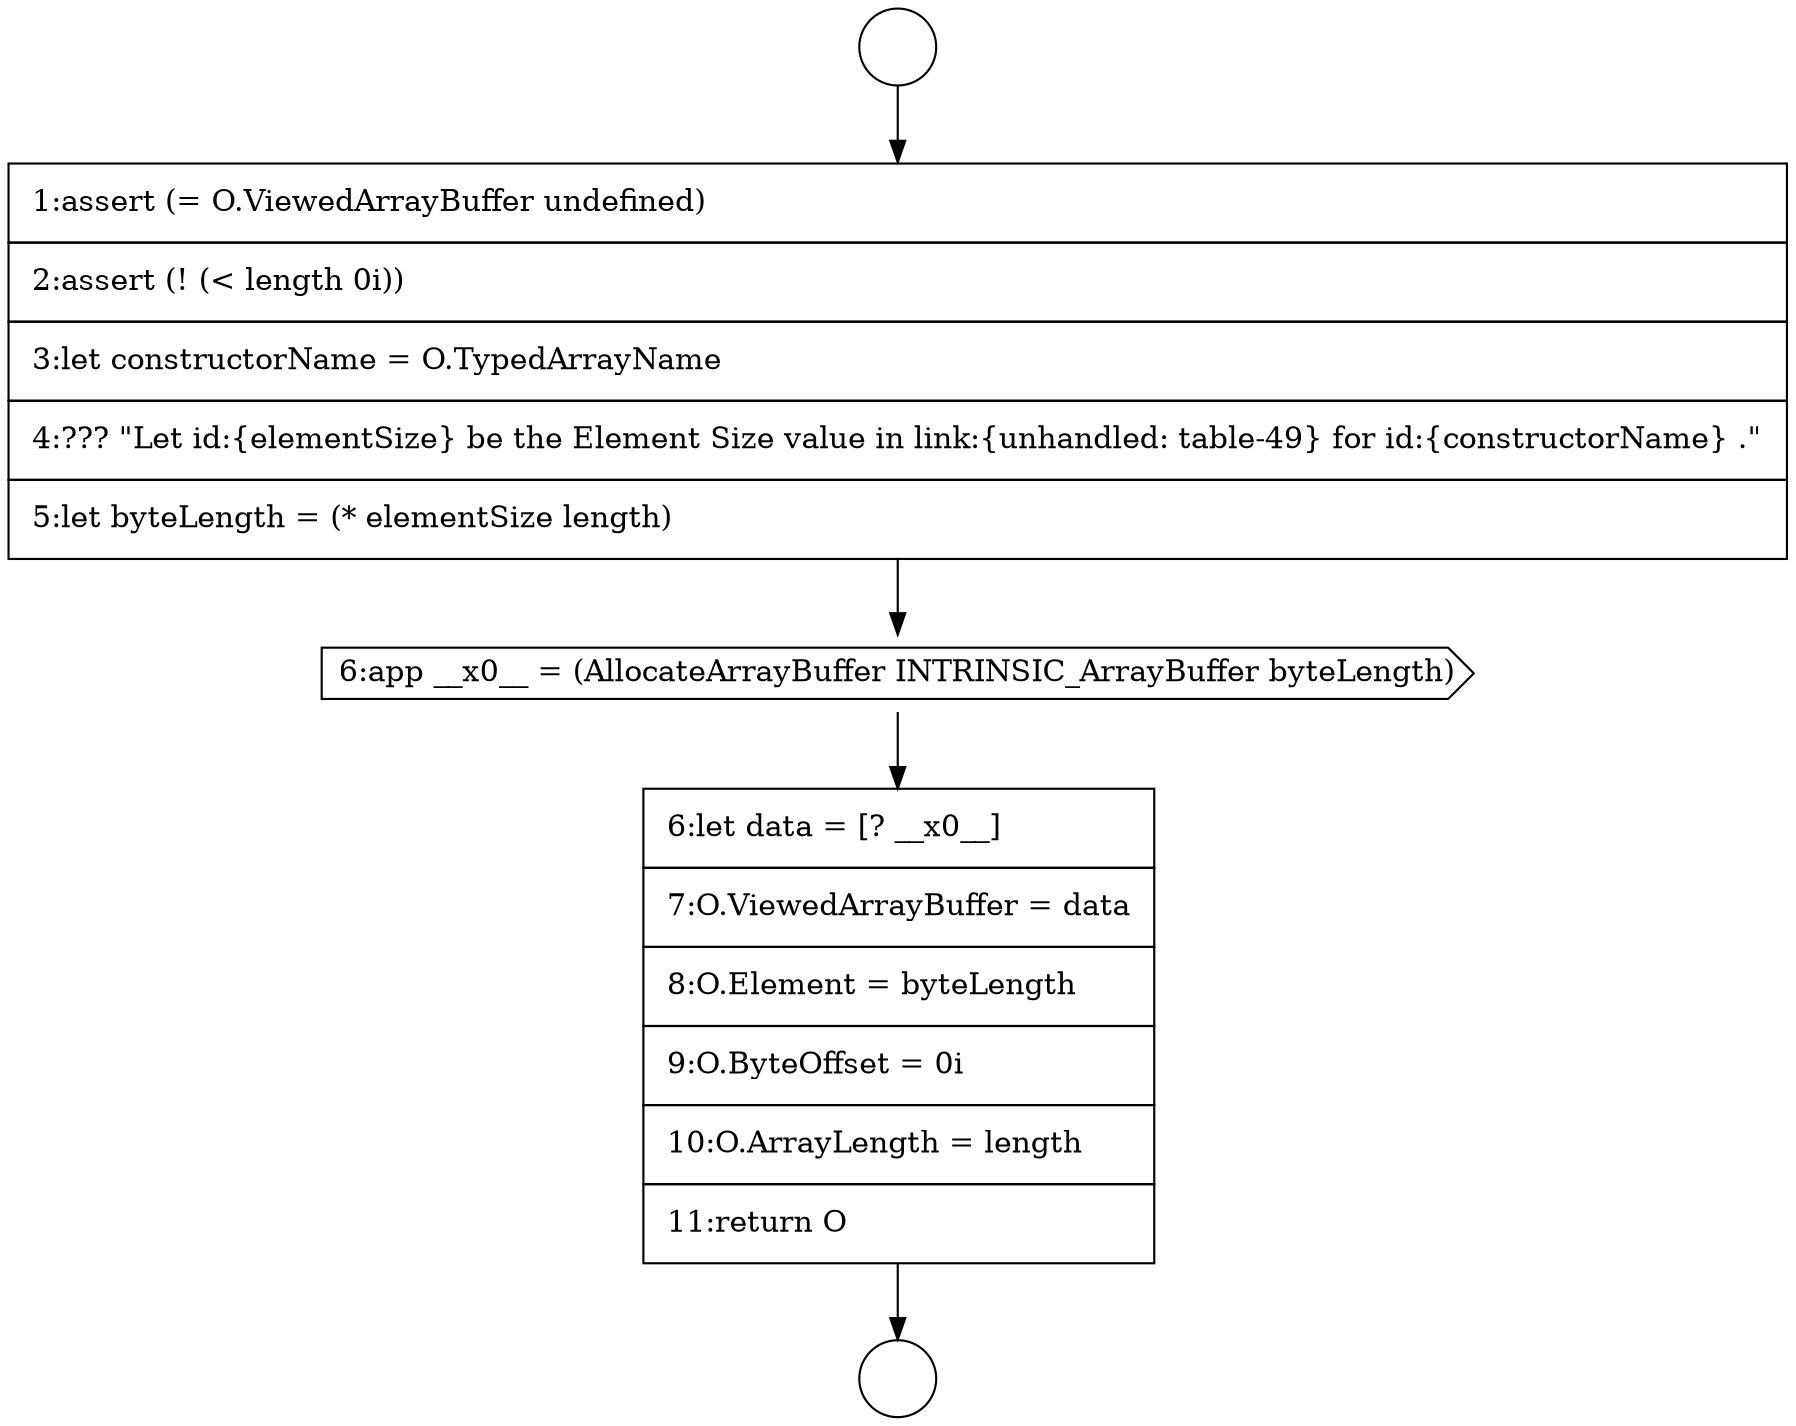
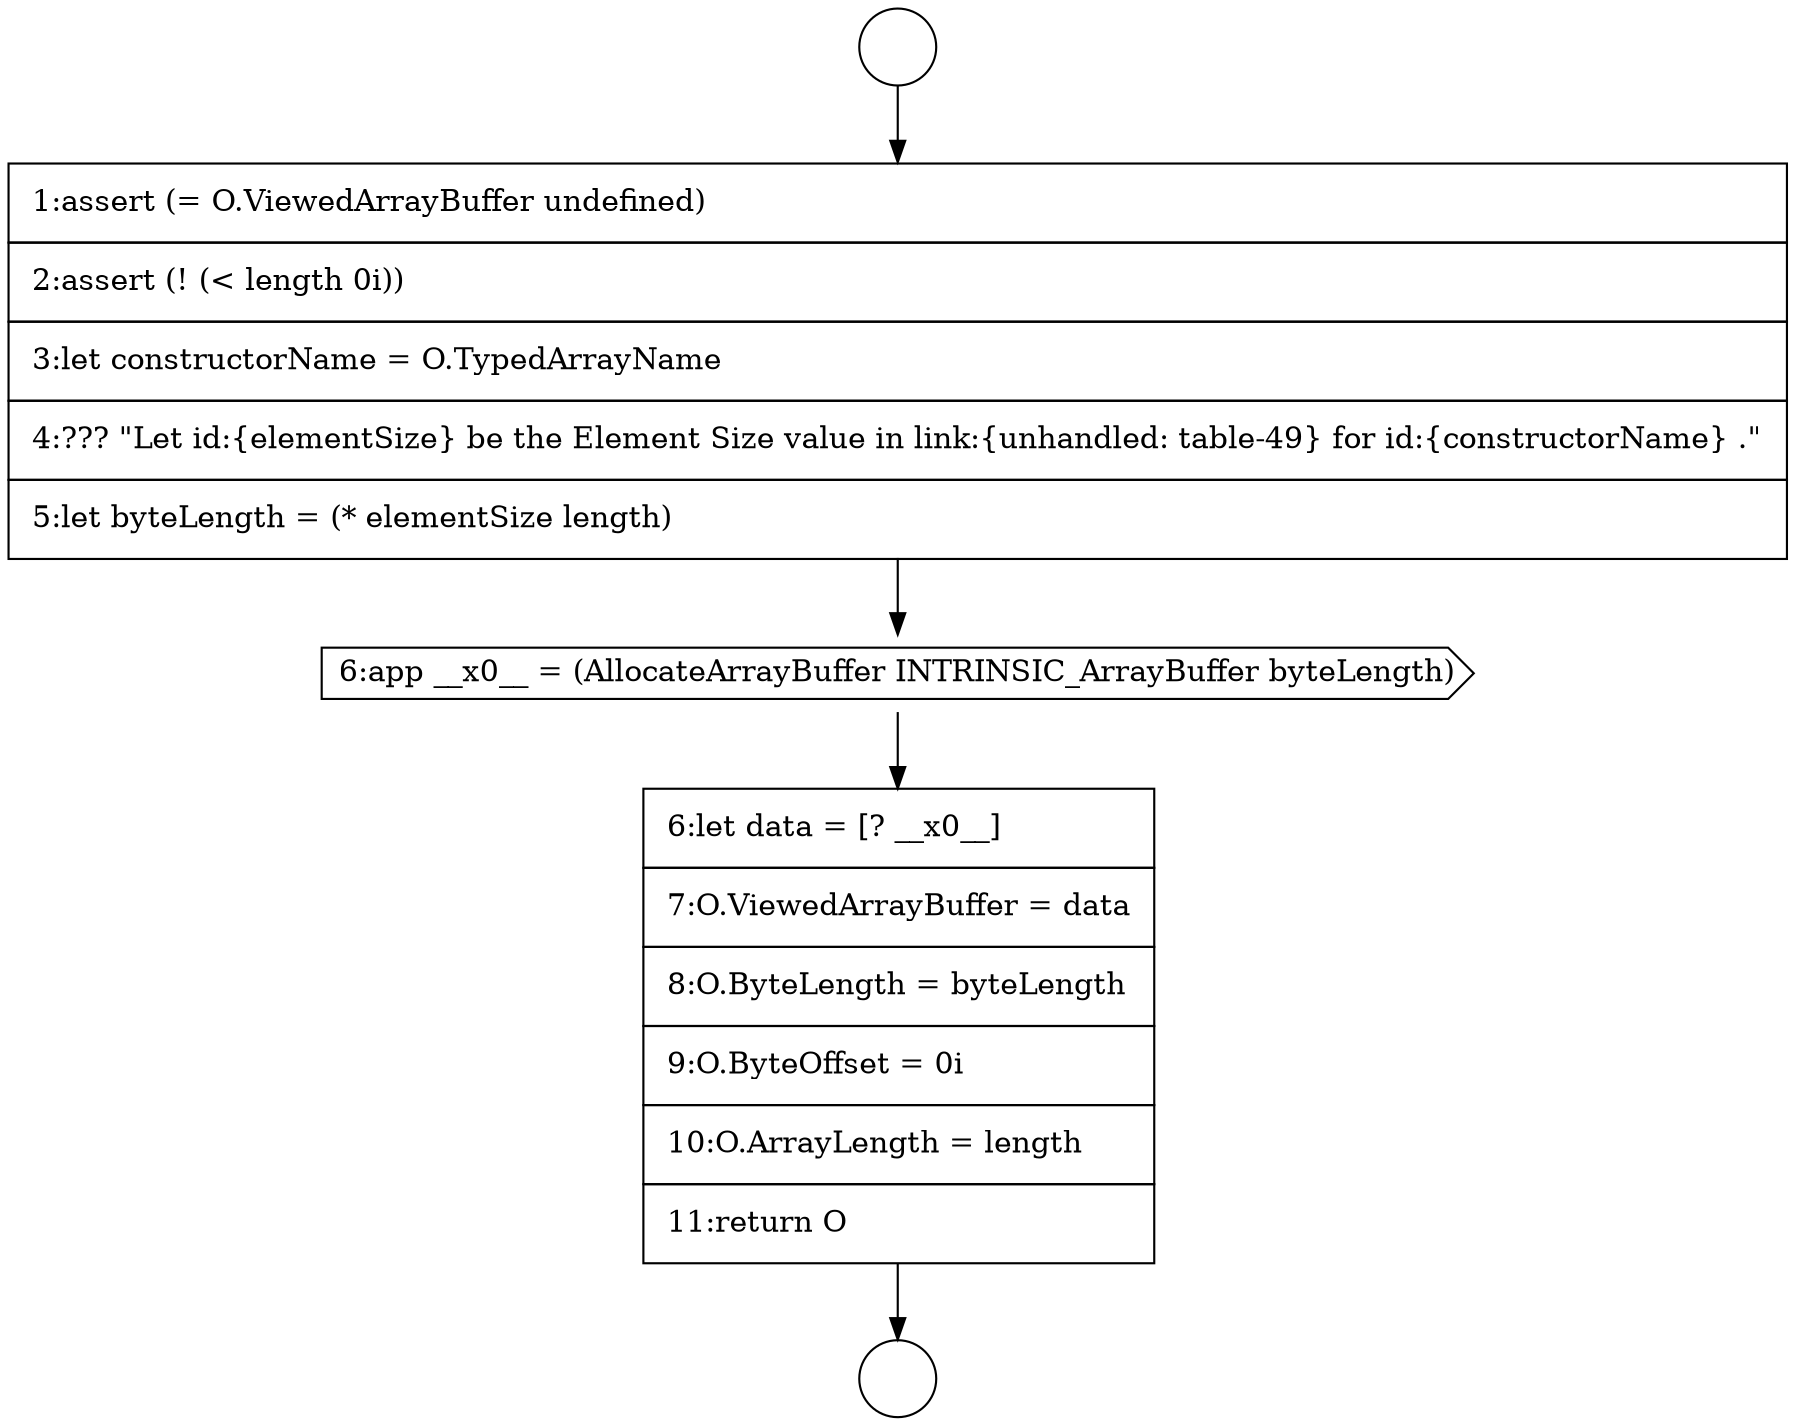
node "6:let data = [? __x0__]": text "8:O.Element = byteLength" -> "8:O.ByteLength = byteLength"
